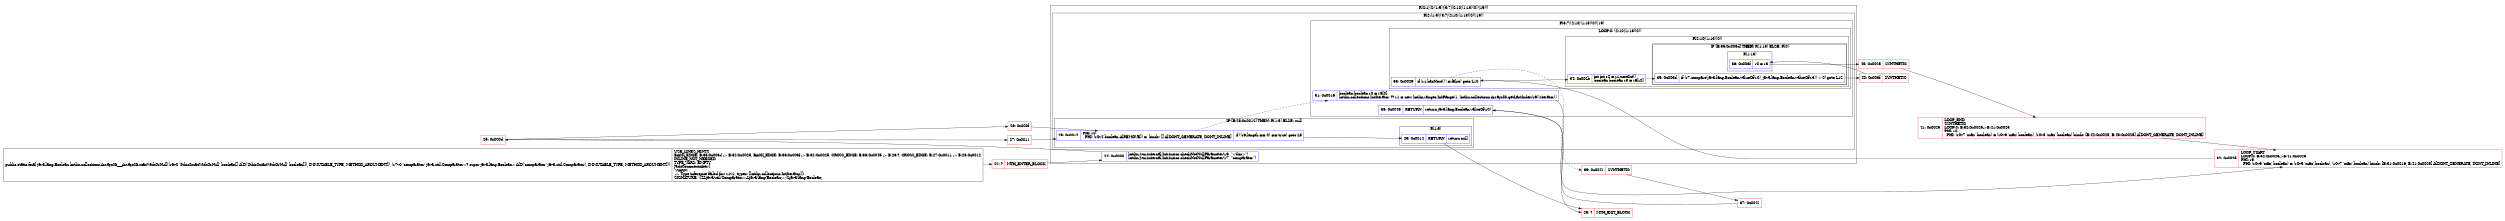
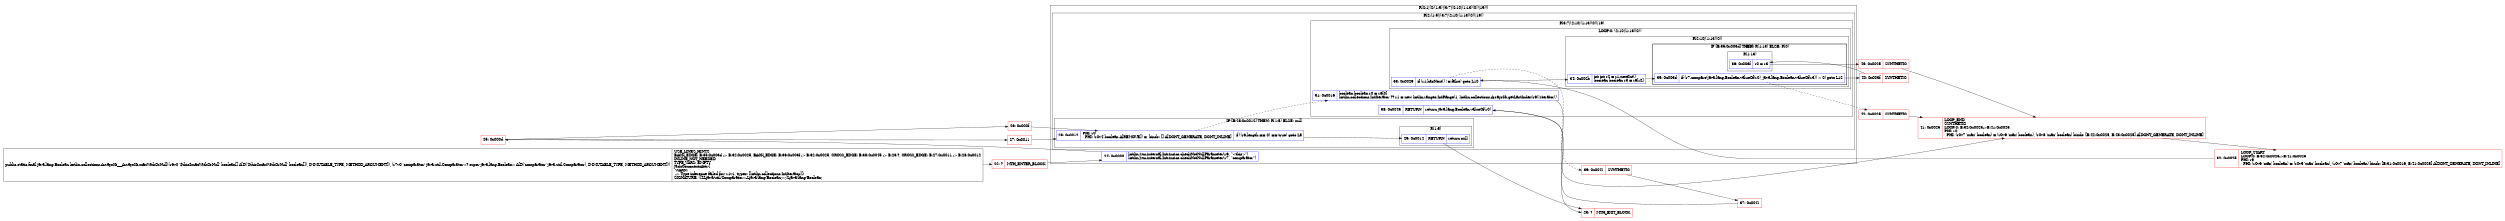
node "42: 0x0025": added
edge "31: 0x0016" -> "32: 0x0025": now "31: 0x0016" -> "41: 0x0025"
